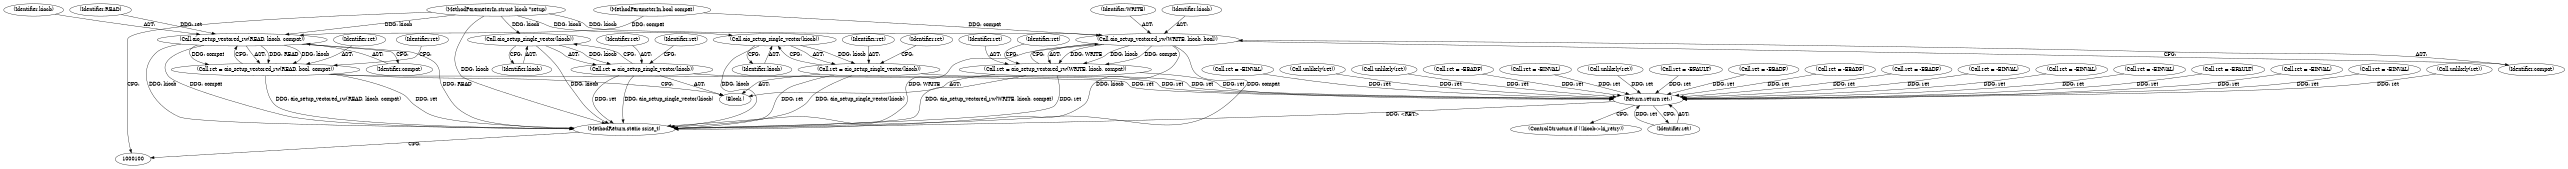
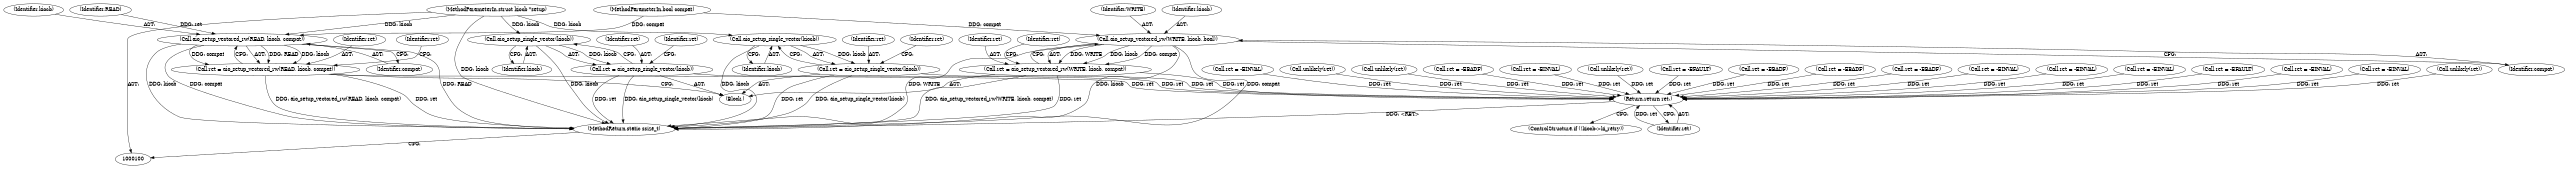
edge "(MethodParameterIn,struct kiocb *setup)" -> "(Call,aio_setup_vectored_rw(WRITE, kiocb, bool))": removed, label "DDG: kiocb"
node "(Call,ret = aio_setup_vectored_rw(READ, bool, compat))": label "(Call,ret = aio_setup_vectored_rw(READ, bool, compat))" -> "(Call,ret = aio_setup_vectored_rw(READ, kiocb, compat))"
edge "(MethodParameterIn,struct kiocb *setup)" -> "1000100": label "CFG: " -> "AST: "
